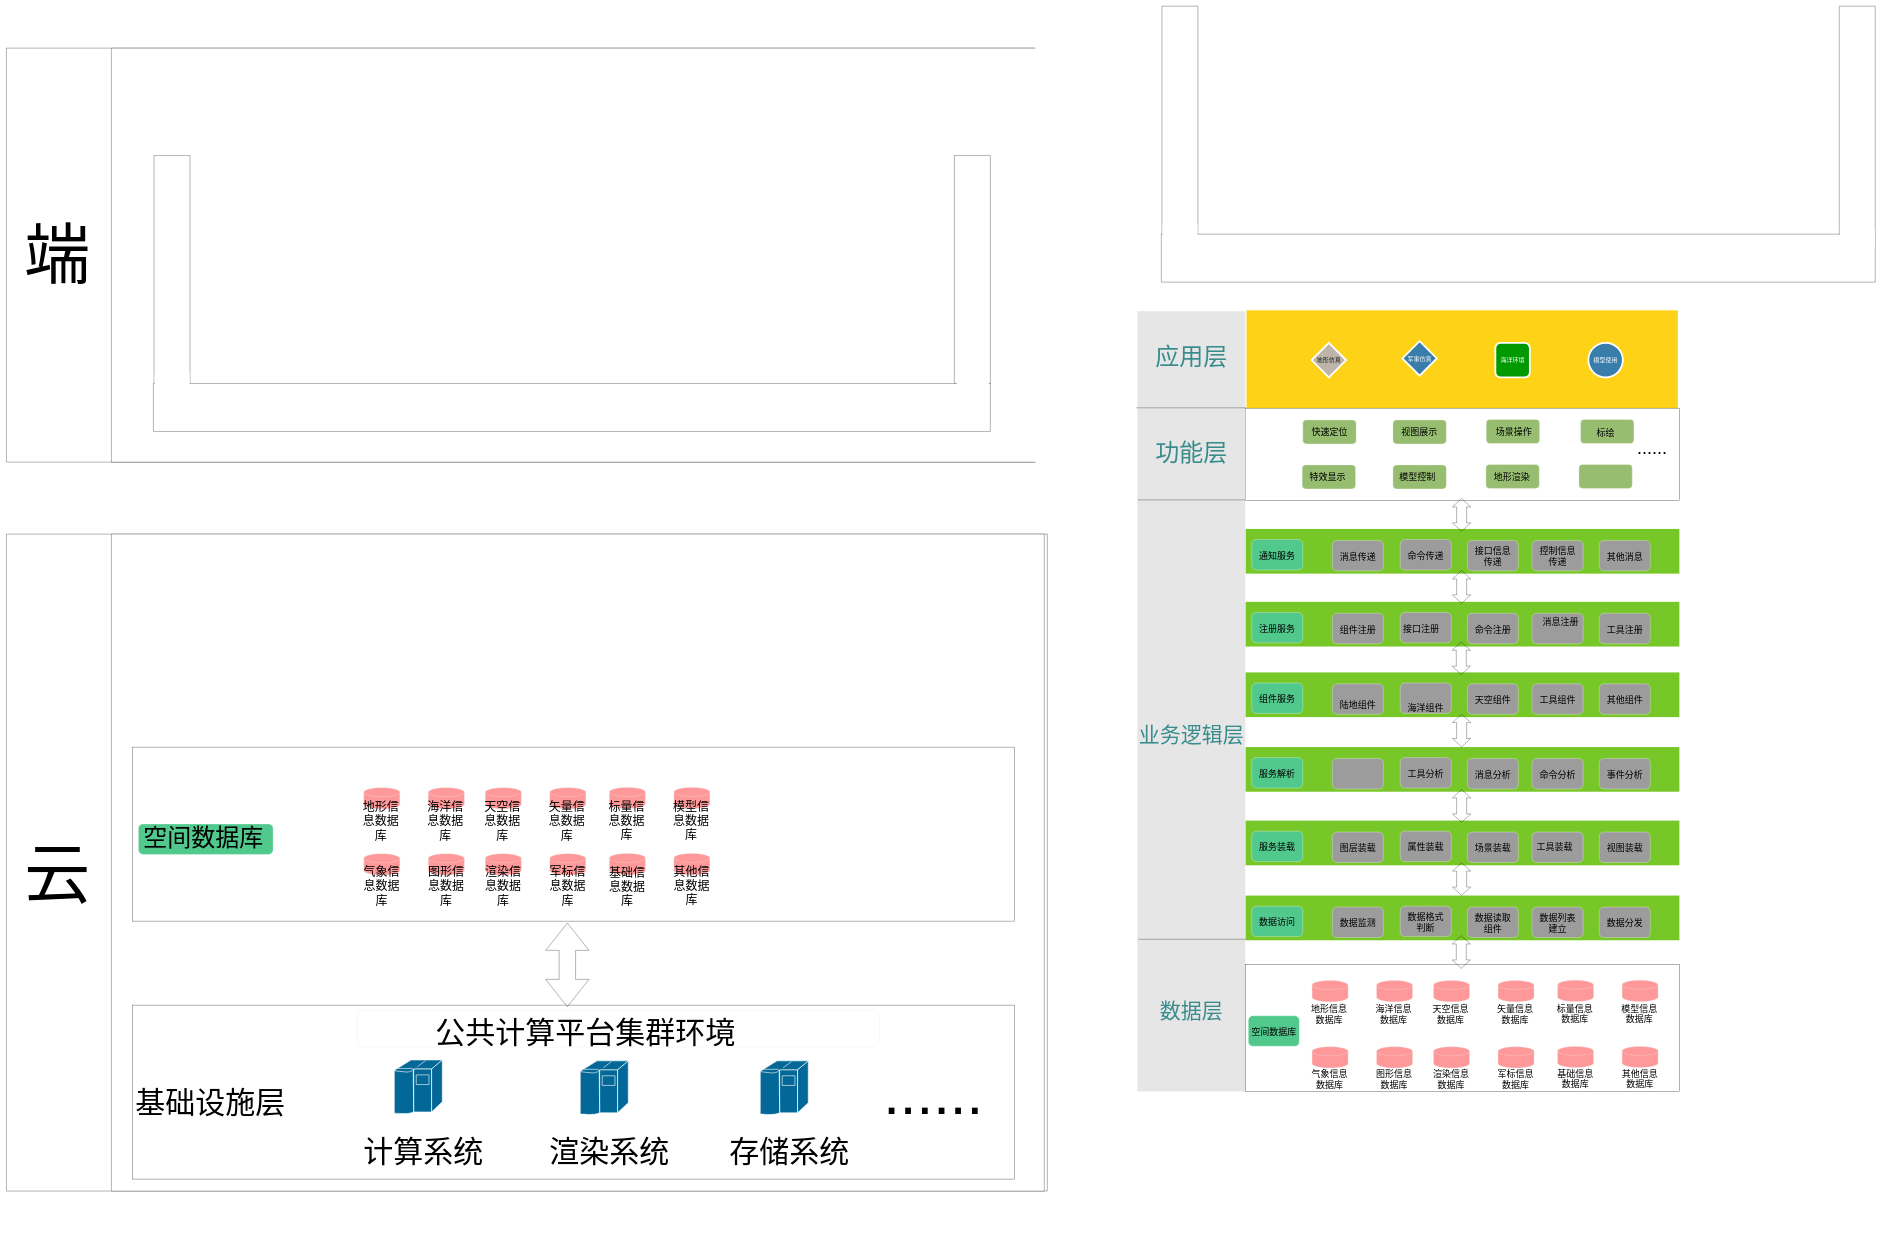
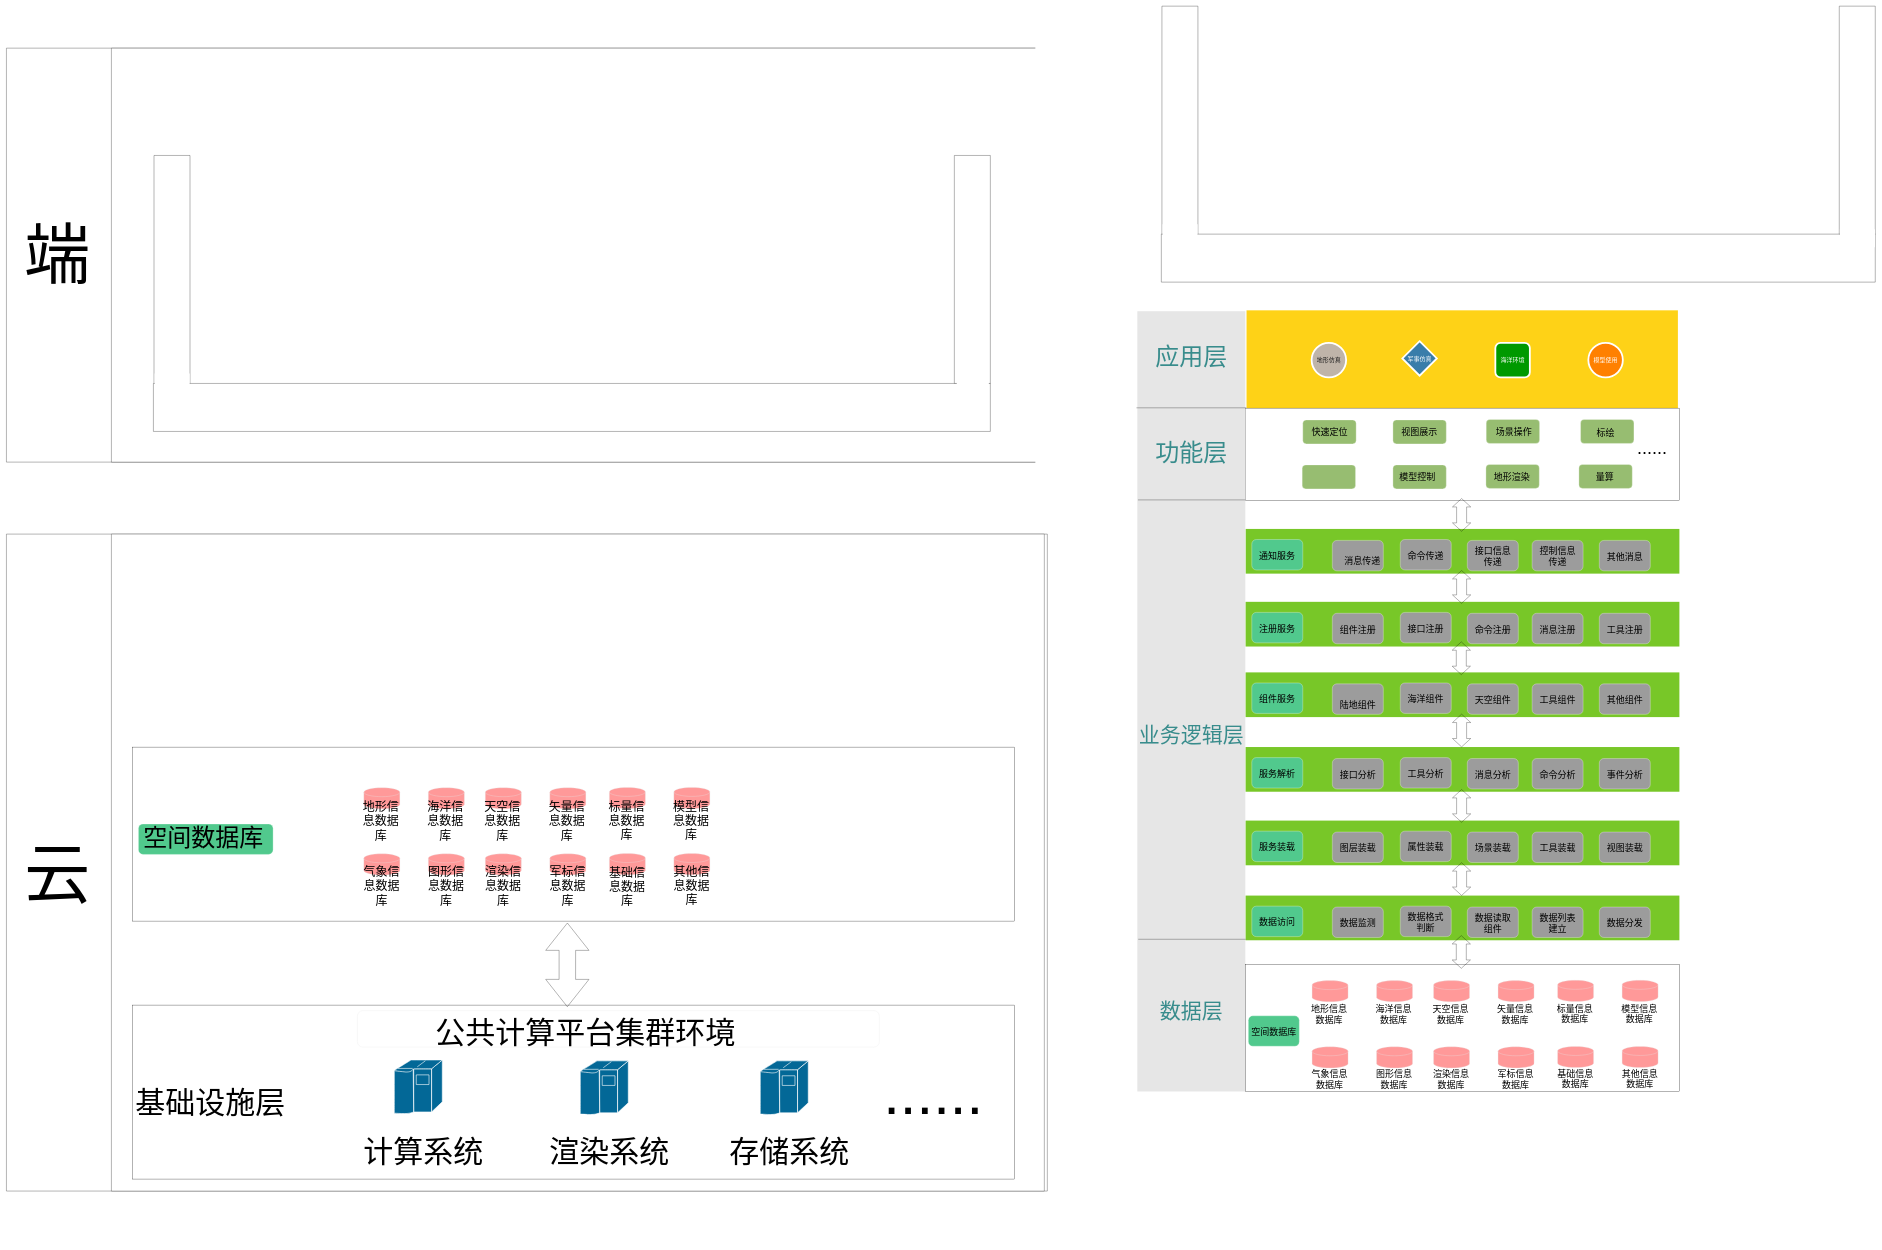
node "地形仿真": shape diamond -> ellipse
node "模型使用": fillcolor #397daa -> #ff8000
node "量算": added
node "特效显示": removed
node "消息传递": moved (1358, 557) -> (1362, 561)
node "消息注册": moved (1560, 622) -> (1557, 629)
node "接口注册": moved (1421, 629) -> (1426, 629)
node "海洋组件": moved (1426, 708) -> (1426, 699)
node "接口分析": added
node "工具装载": moved (1554, 847) -> (1557, 848)
